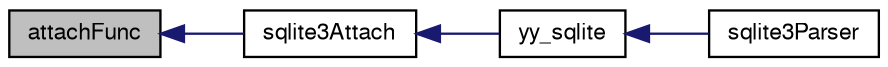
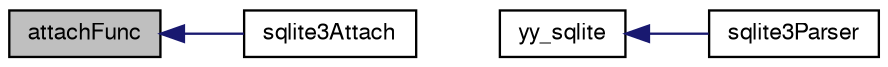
edge "yy_sqlite" -> "sqlite3Attach": removed
